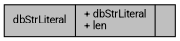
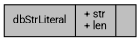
node "dbStrLiteral": text "+ dbStrLiteral" -> "+ str"
